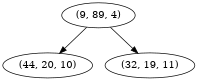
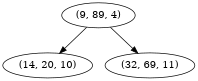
node "(44, 20, 10)": label "(44, 20, 10)" -> "(14, 20, 10)"
node "(32, 19, 11)": label "(32, 19, 11)" -> "(32, 69, 11)"
